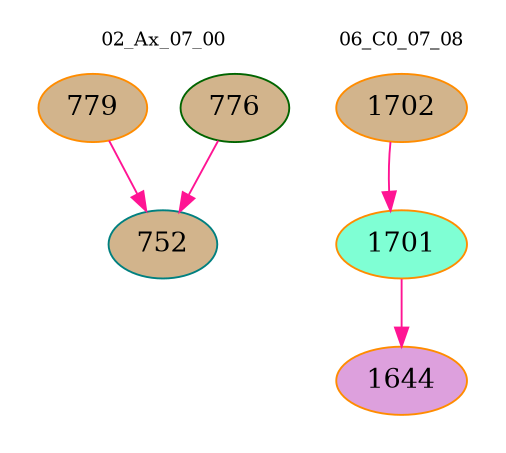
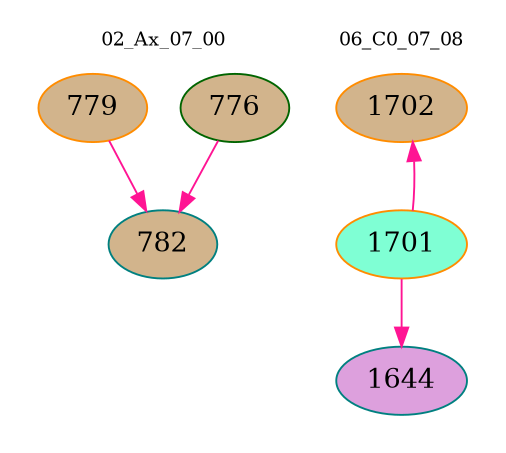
edge "1702" -> "1701": reversed
node "752": label "752" -> "782"
node "1644": color darkorange -> teal
